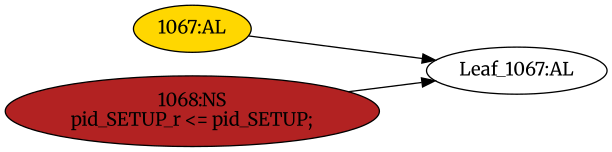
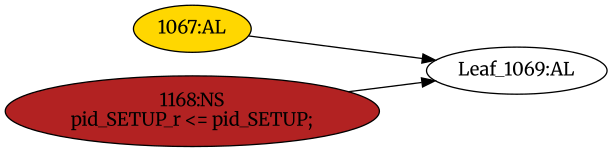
node "Leaf_1067:AL": label "Leaf_1067:AL" -> "Leaf_1069:AL"
node "1068:NS pid_SETUP_r <= pid_SETUP;": label "1068:NS pid_SETUP_r <= pid_SETUP;" -> "1168:NS pid_SETUP_r <= pid_SETUP;"
